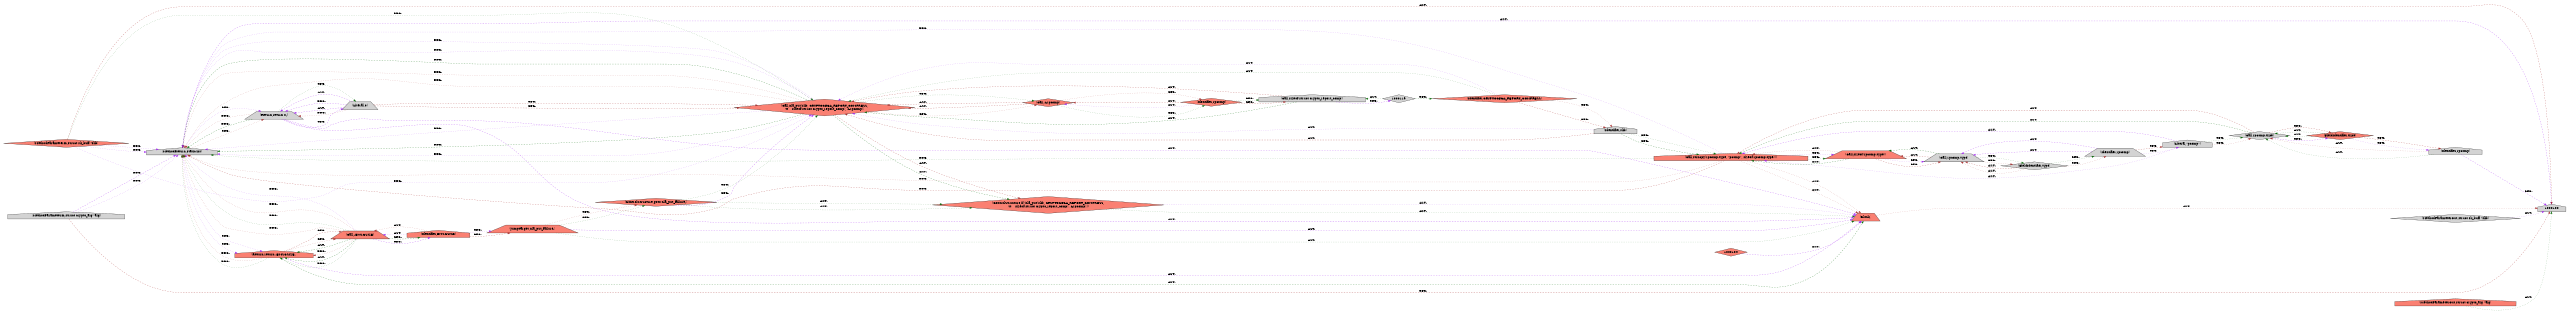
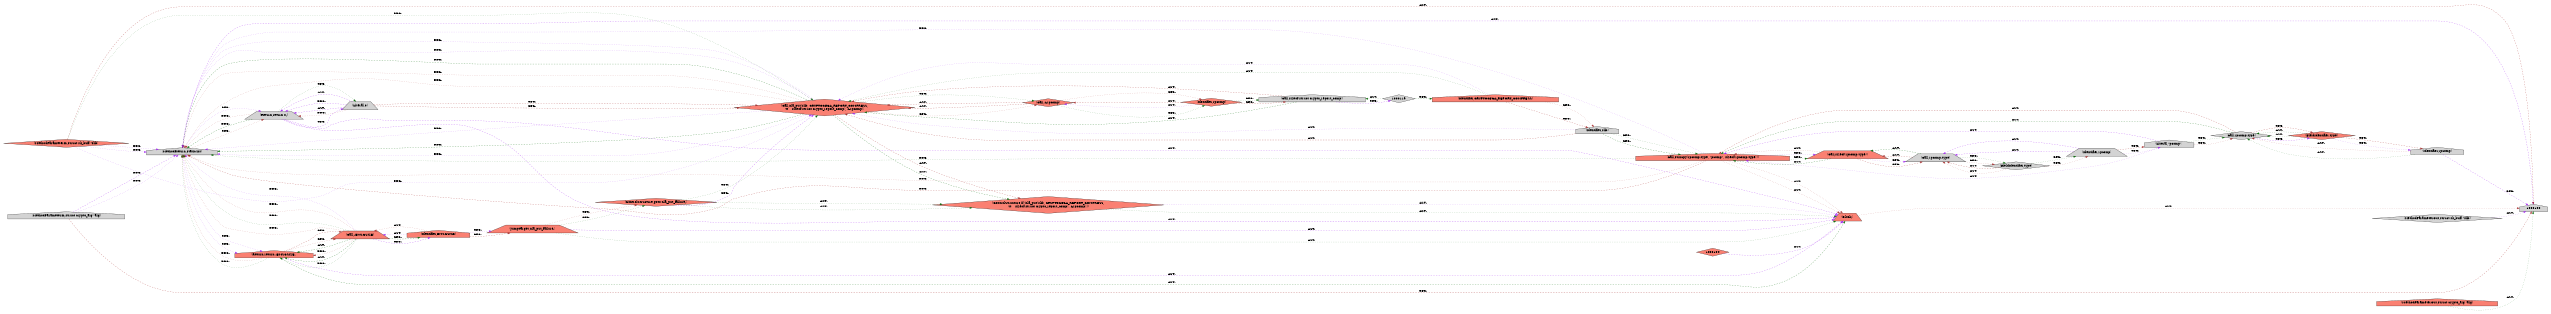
node "(Identifier,CRYPTOCFGA_REPORT_COMPRESS)": shape diamond -> house
